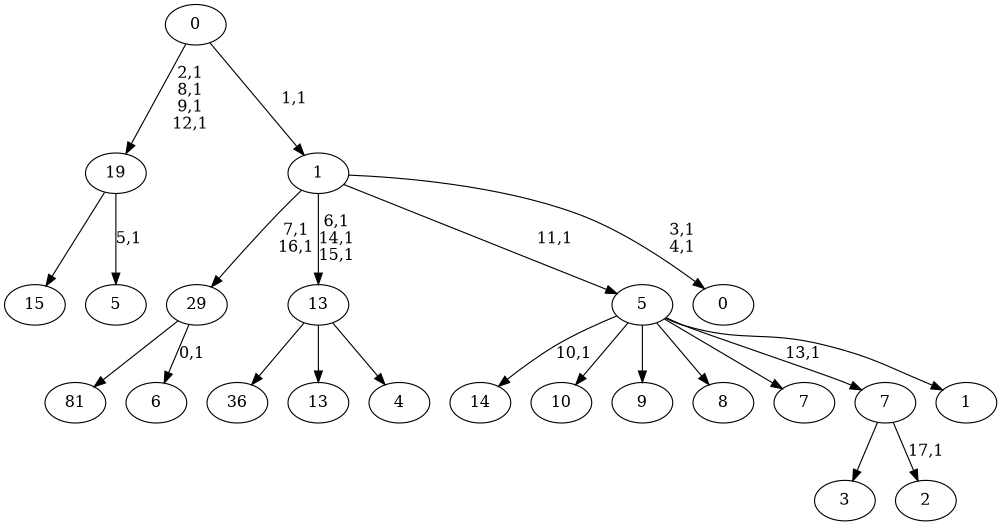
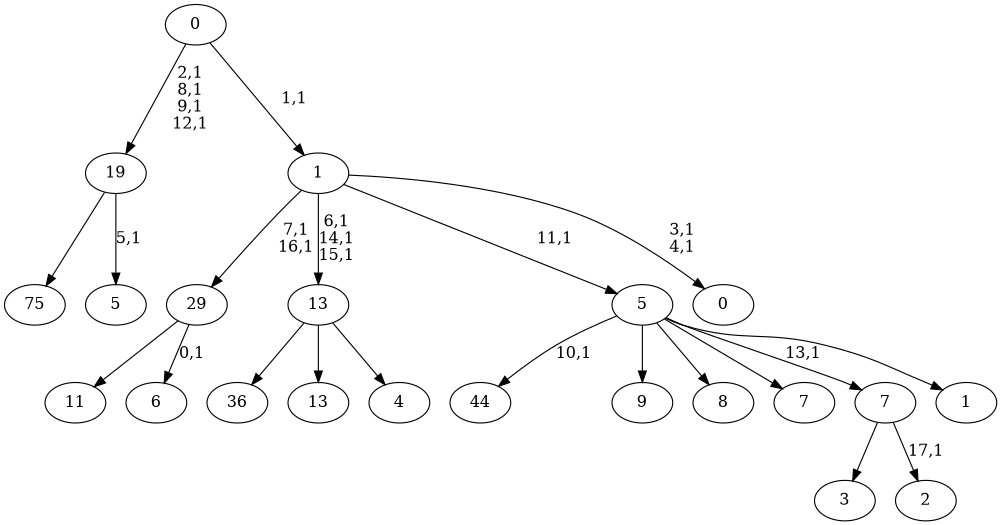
node "15": label "15" -> "75"
node "81": label "81" -> "11"
node "14": label "14" -> "44"
node "10": removed
